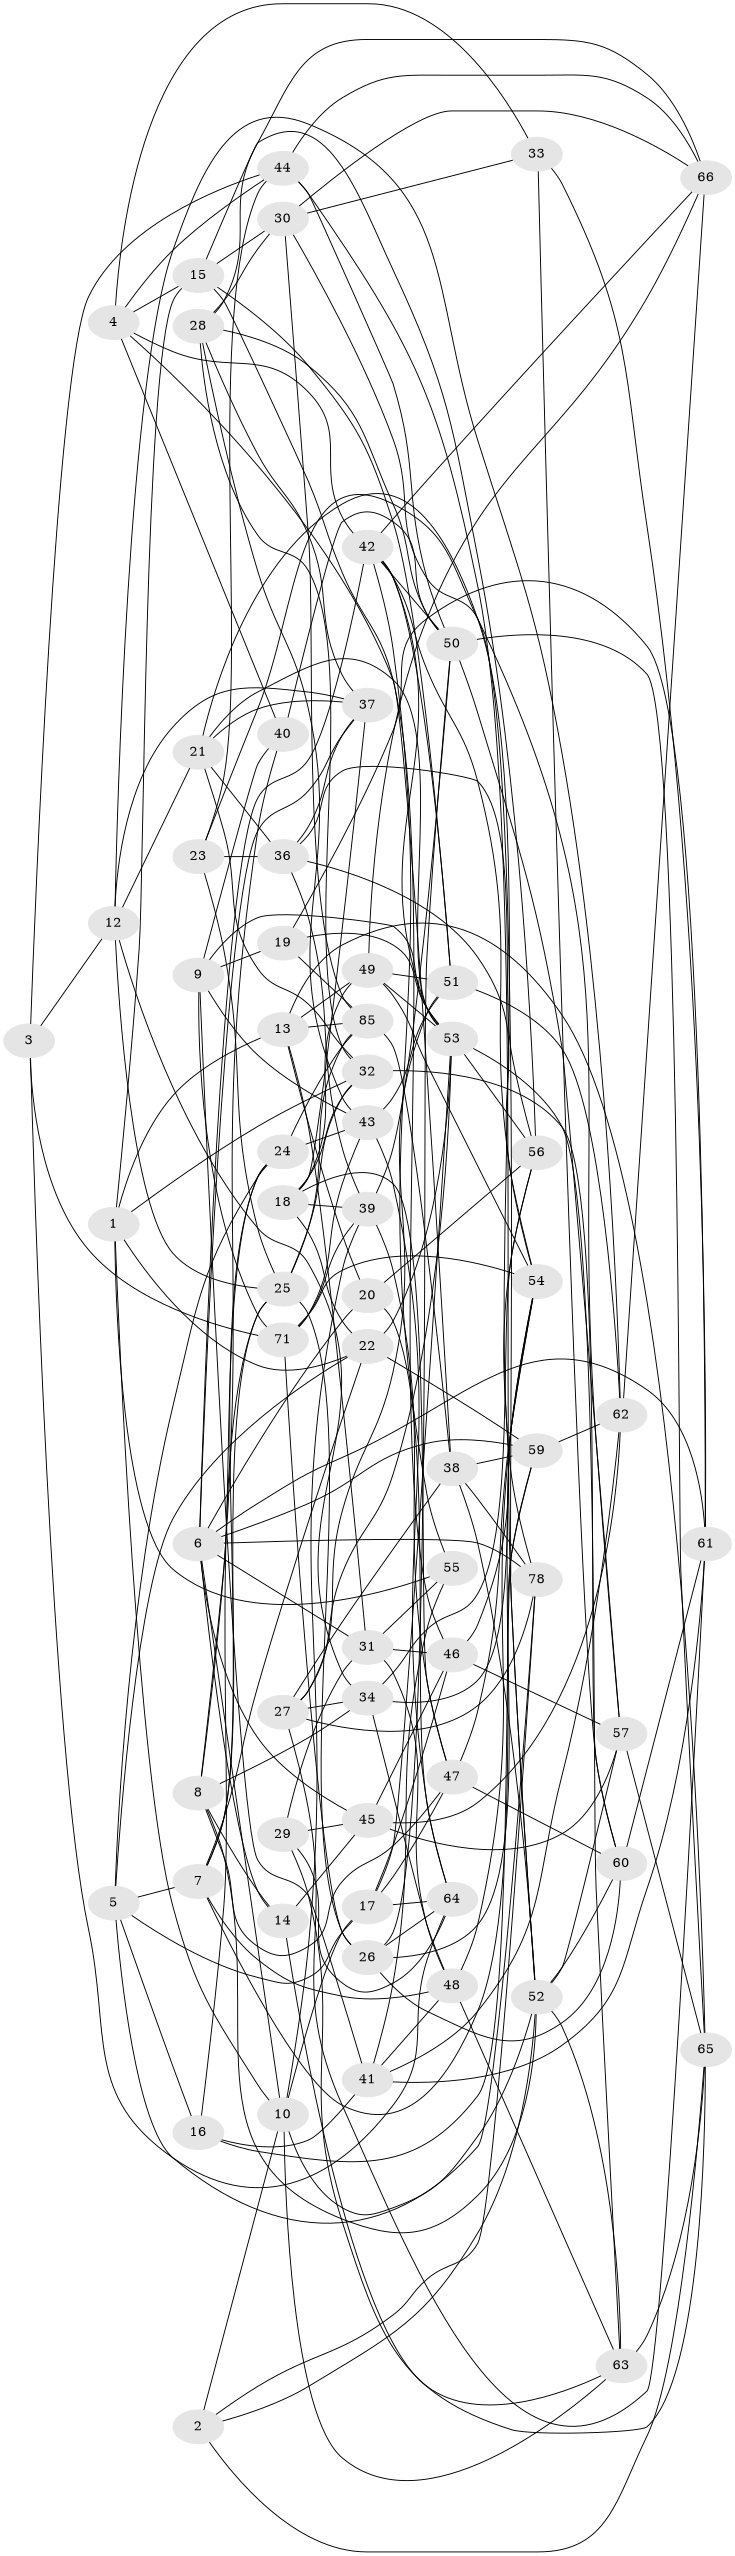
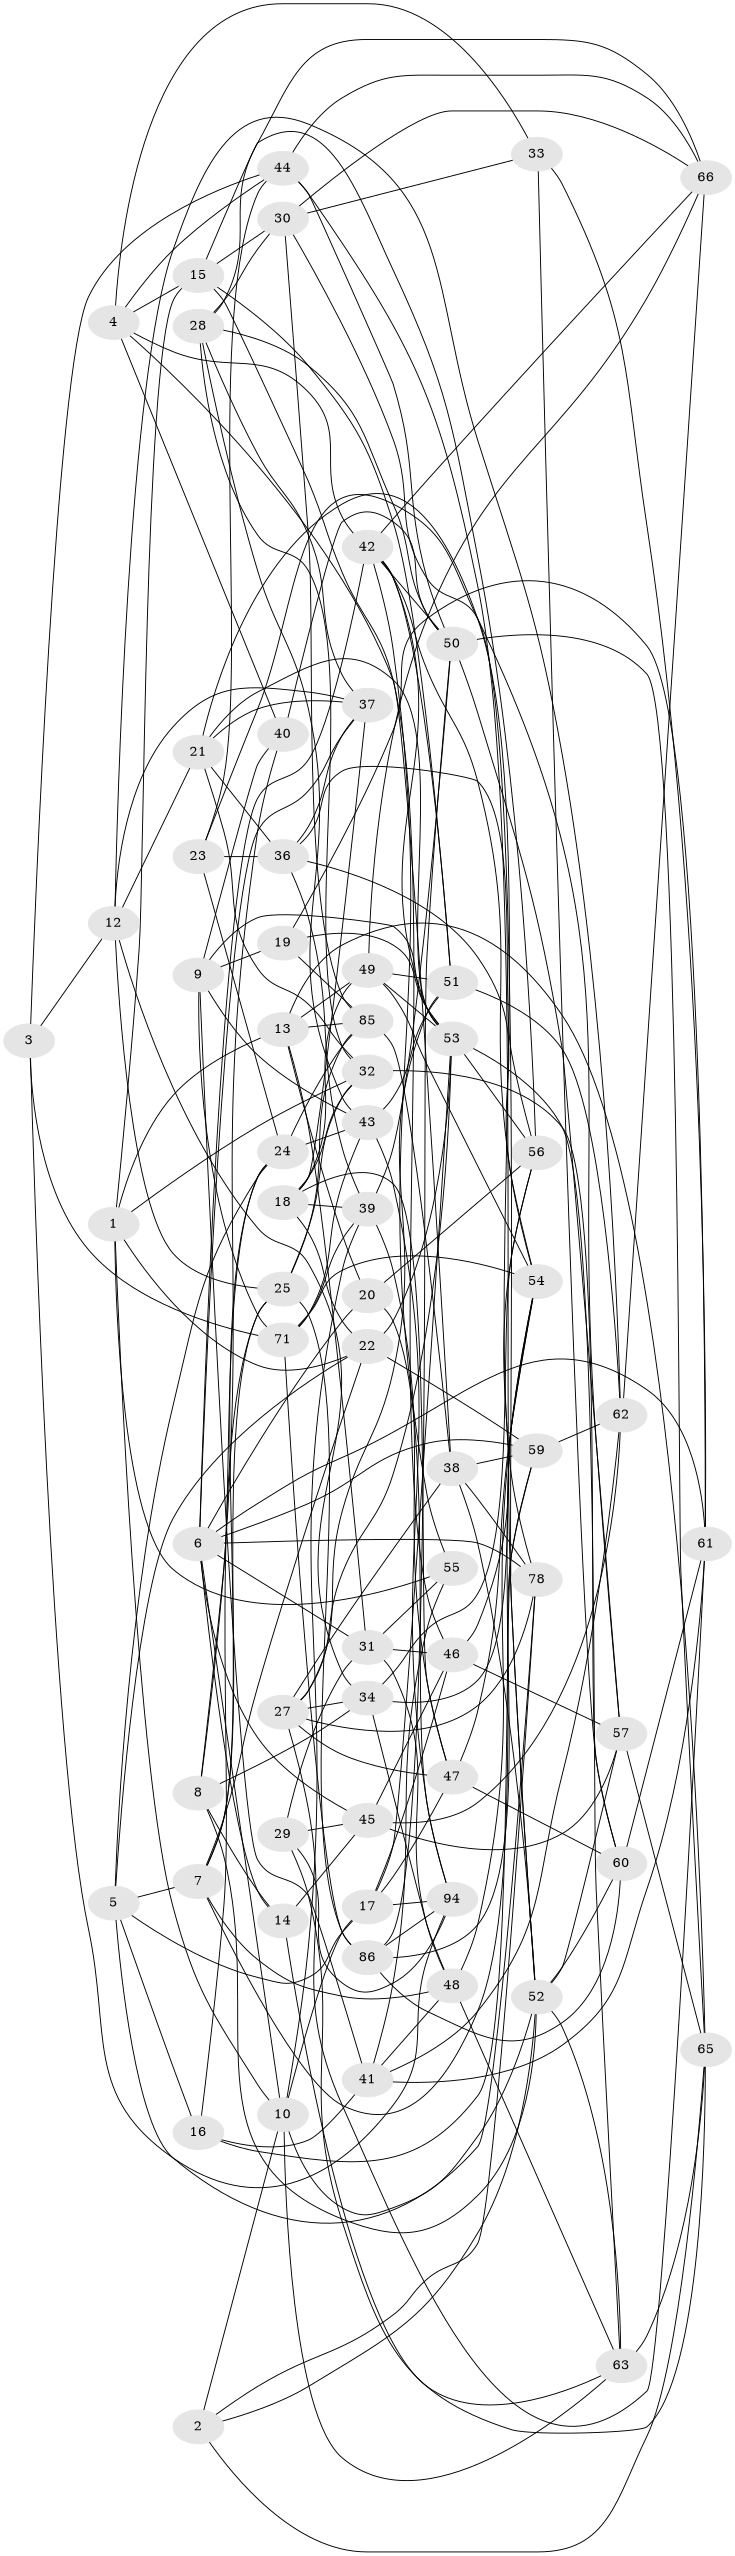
edge "23" -- "25": now "23" -- "24"
node "64": label "64" -> "94"
edge "47" -- "8": now "47" -- "27"
node "26": label "26" -> "86"
